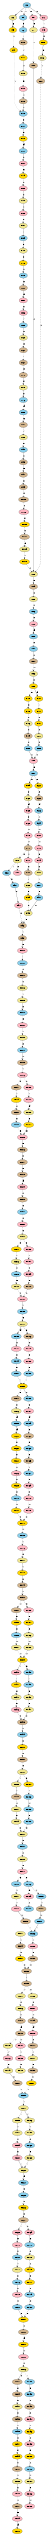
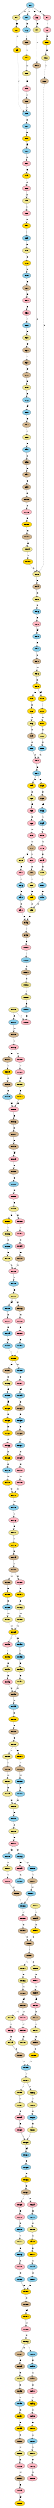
node "S37": fillcolor khaki -> gold
edge "S78" -> "S86": now "S82" -> "S86"
edge "S112" -> "S113": reversed
node "S206": fillcolor skyblue -> tan
